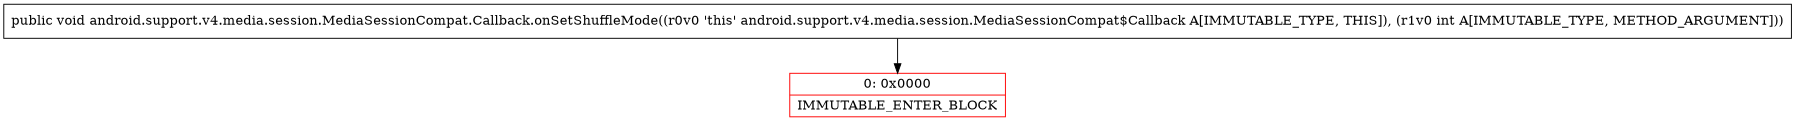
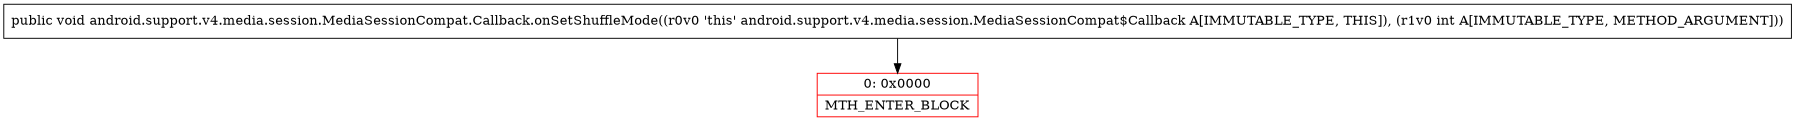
node "0: 0x0000": text "IMMUTABLE_ENTER_BLOCK" -> "MTH_ENTER_BLOCK"
